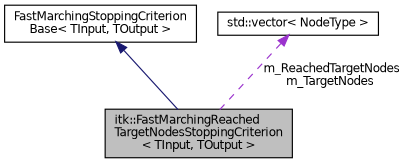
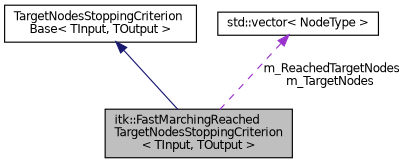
node "FastMarchingStoppingCriterion Base< TInput, TOutput >": label "FastMarchingStoppingCriterion Base< TInput, TOutput >" -> "TargetNodesStoppingCriterion Base< TInput, TOutput >"
